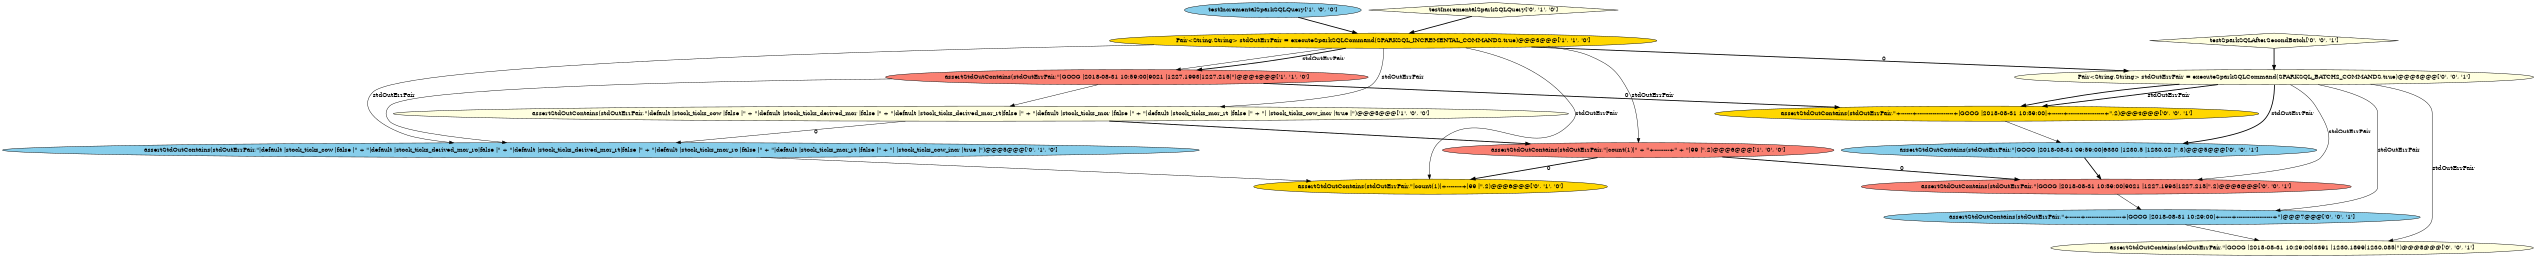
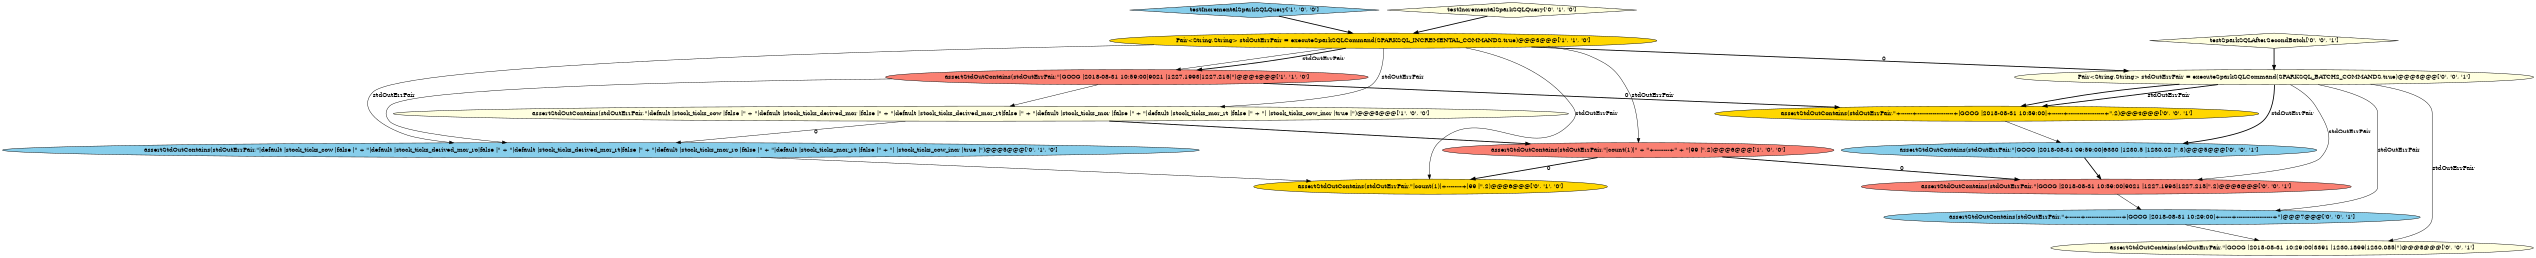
node "testIncrementalSparkSQLQuery['1', '0', '0']": shape ellipse -> diamond
